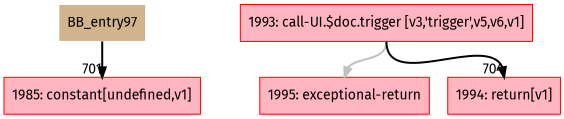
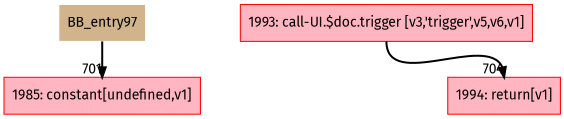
node "1995: exceptional-return": removed
